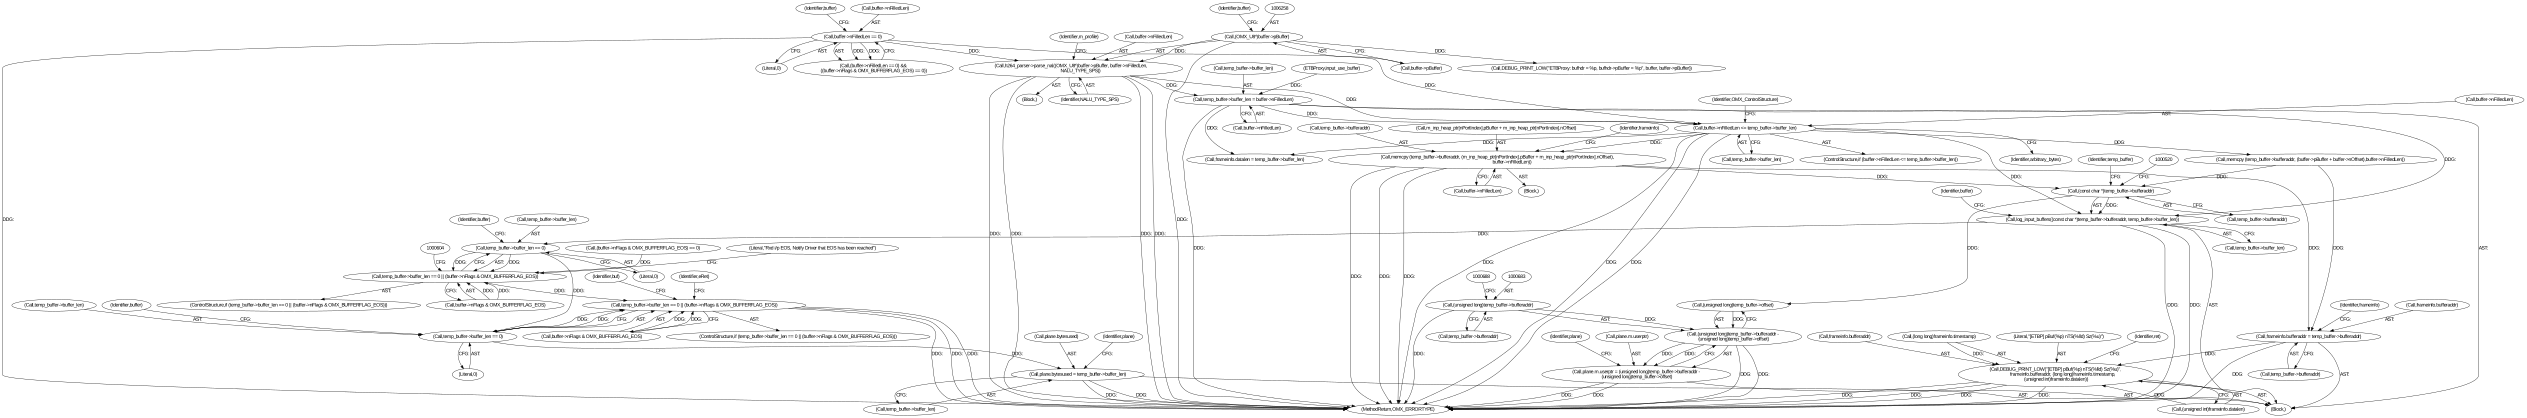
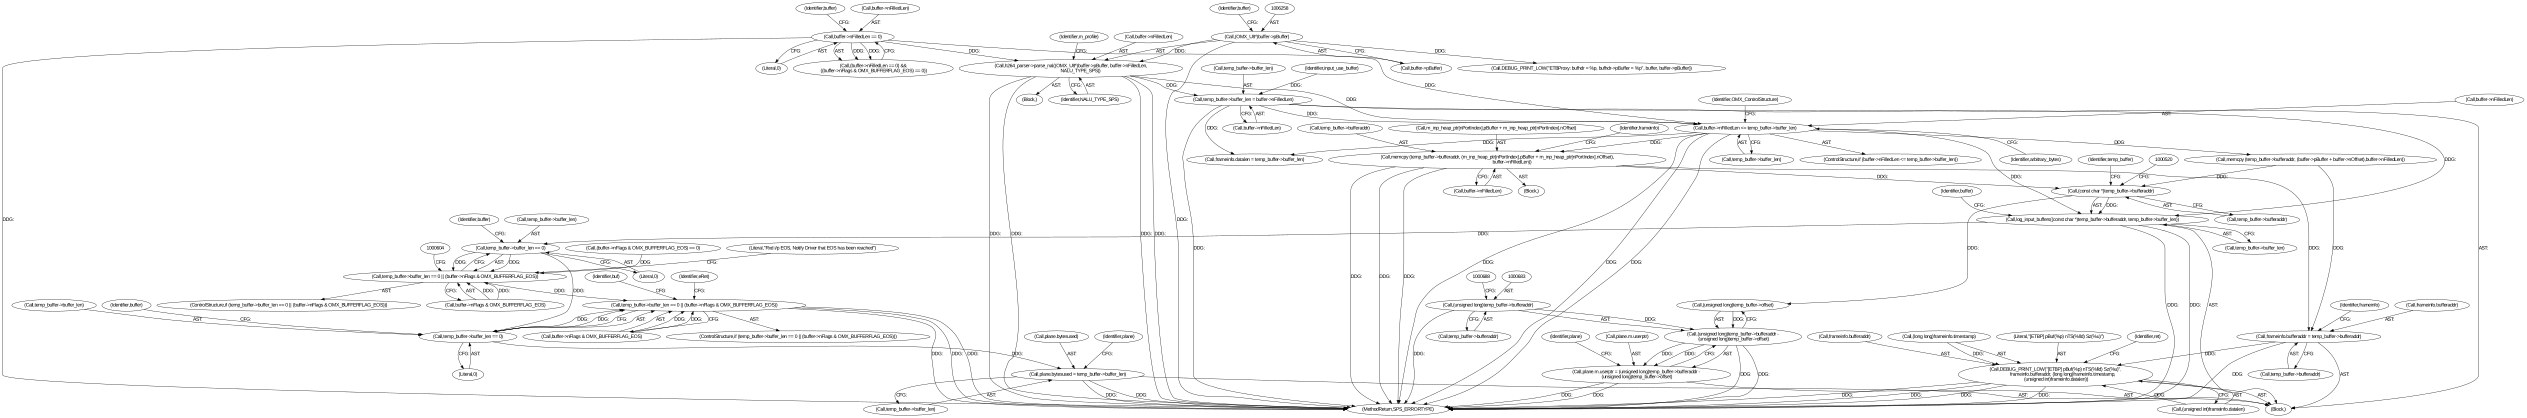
node "(ETBProxy,input_use_buffer)": label "(ETBProxy,input_use_buffer)" -> "(Identifier,input_use_buffer)"
edge "(Call,buffer->nFilledLen <= temp_buffer->buffer_len)" -> "(Identifier,arbitrary_bytes)": reversed
node "(MethodReturn,OMX_ERRORTYPE)": label "(MethodReturn,OMX_ERRORTYPE)" -> "(MethodReturn,SPS_ERRORTYPE)"
